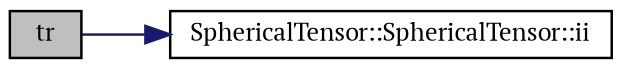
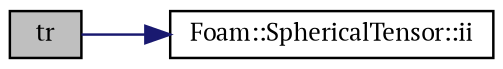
node "SphericalTensor::SphericalTensor::ii": label "SphericalTensor::SphericalTensor::ii" -> "Foam::SphericalTensor::ii"
